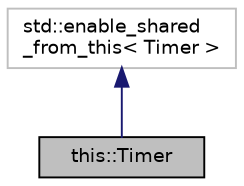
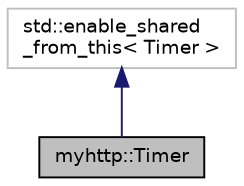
node "this::Timer": label "this::Timer" -> "myhttp::Timer"
